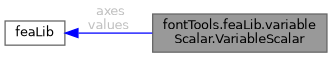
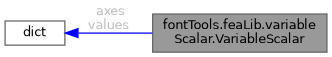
node "feaLib": label "feaLib" -> "dict"
